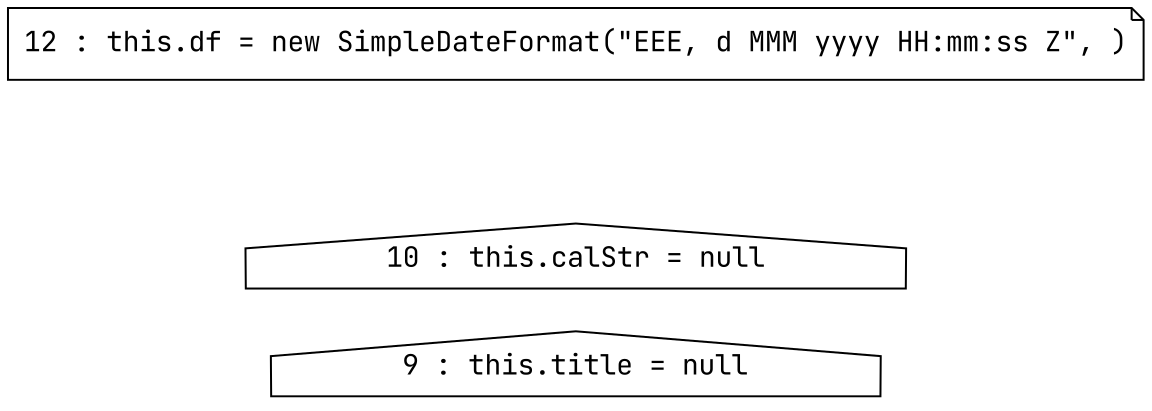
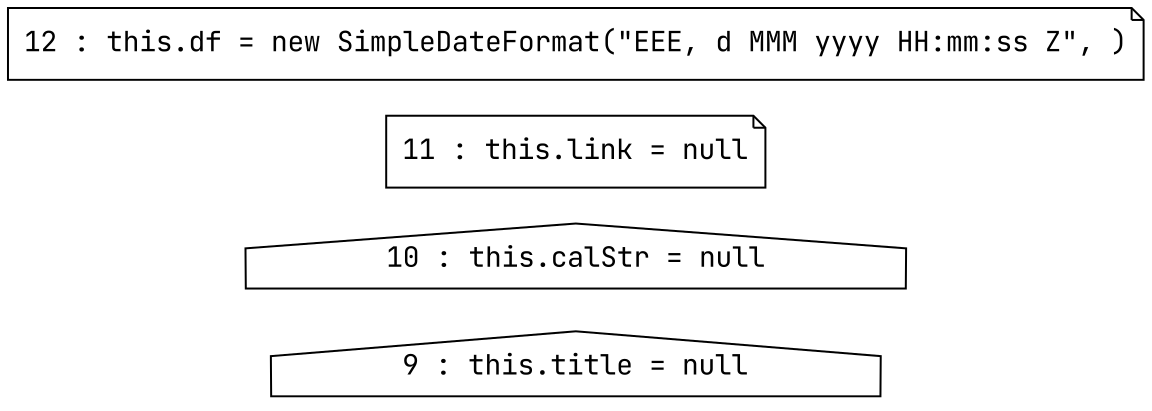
node "11 : this.link = null": added
